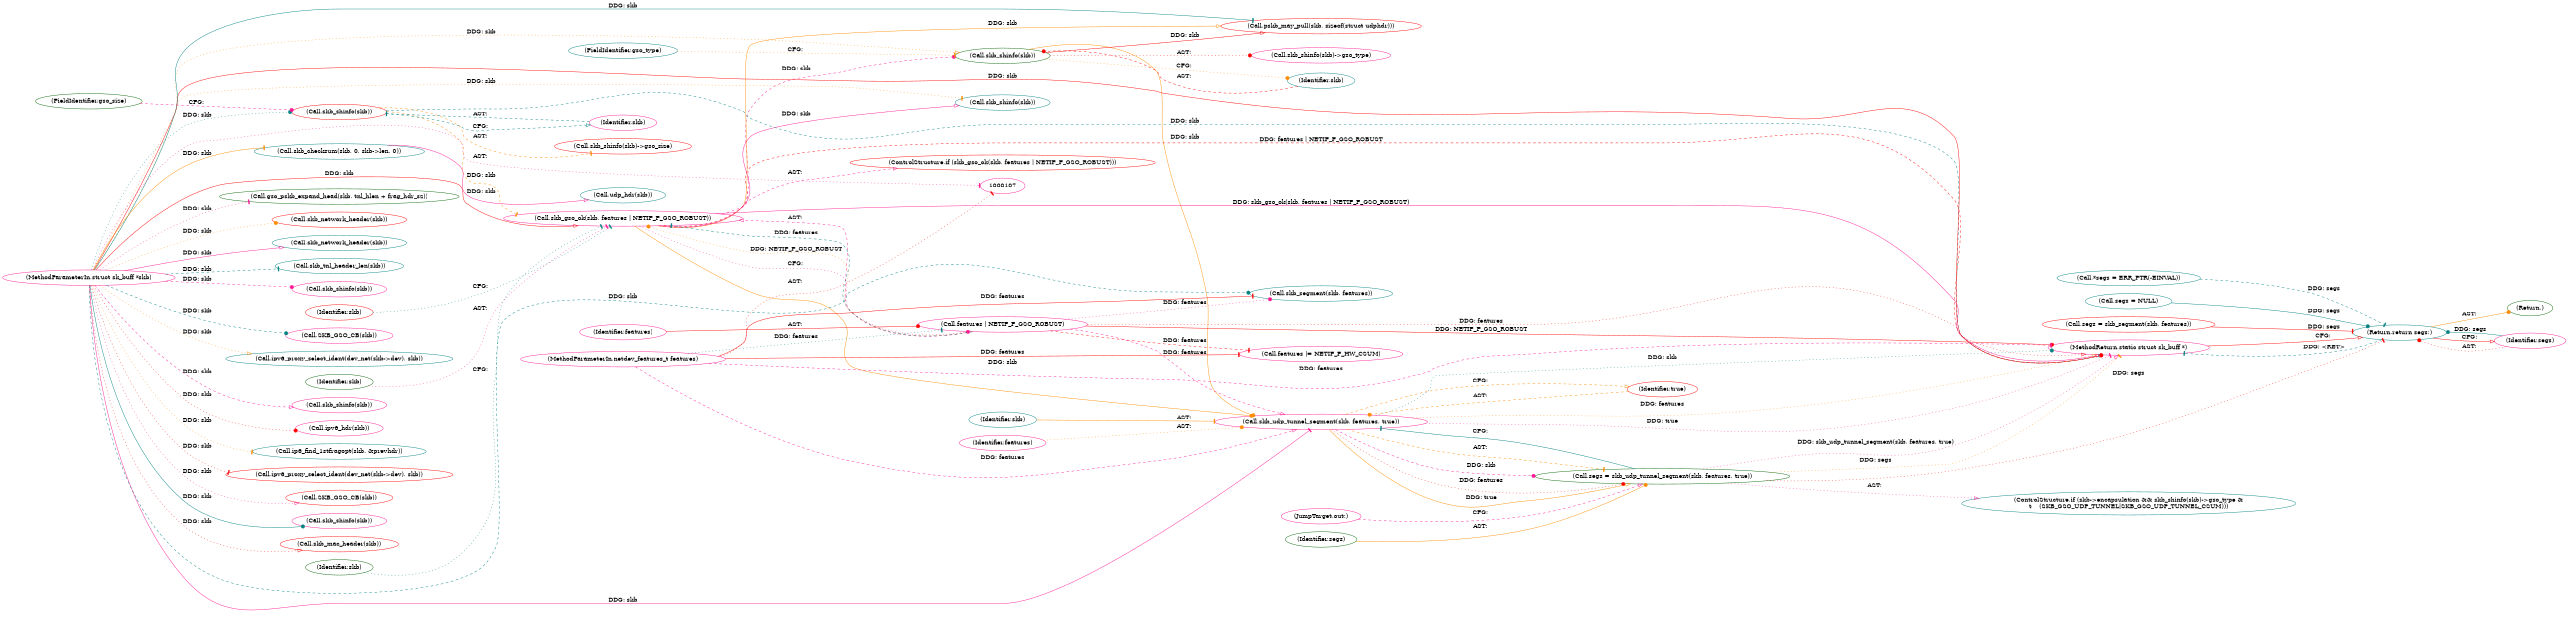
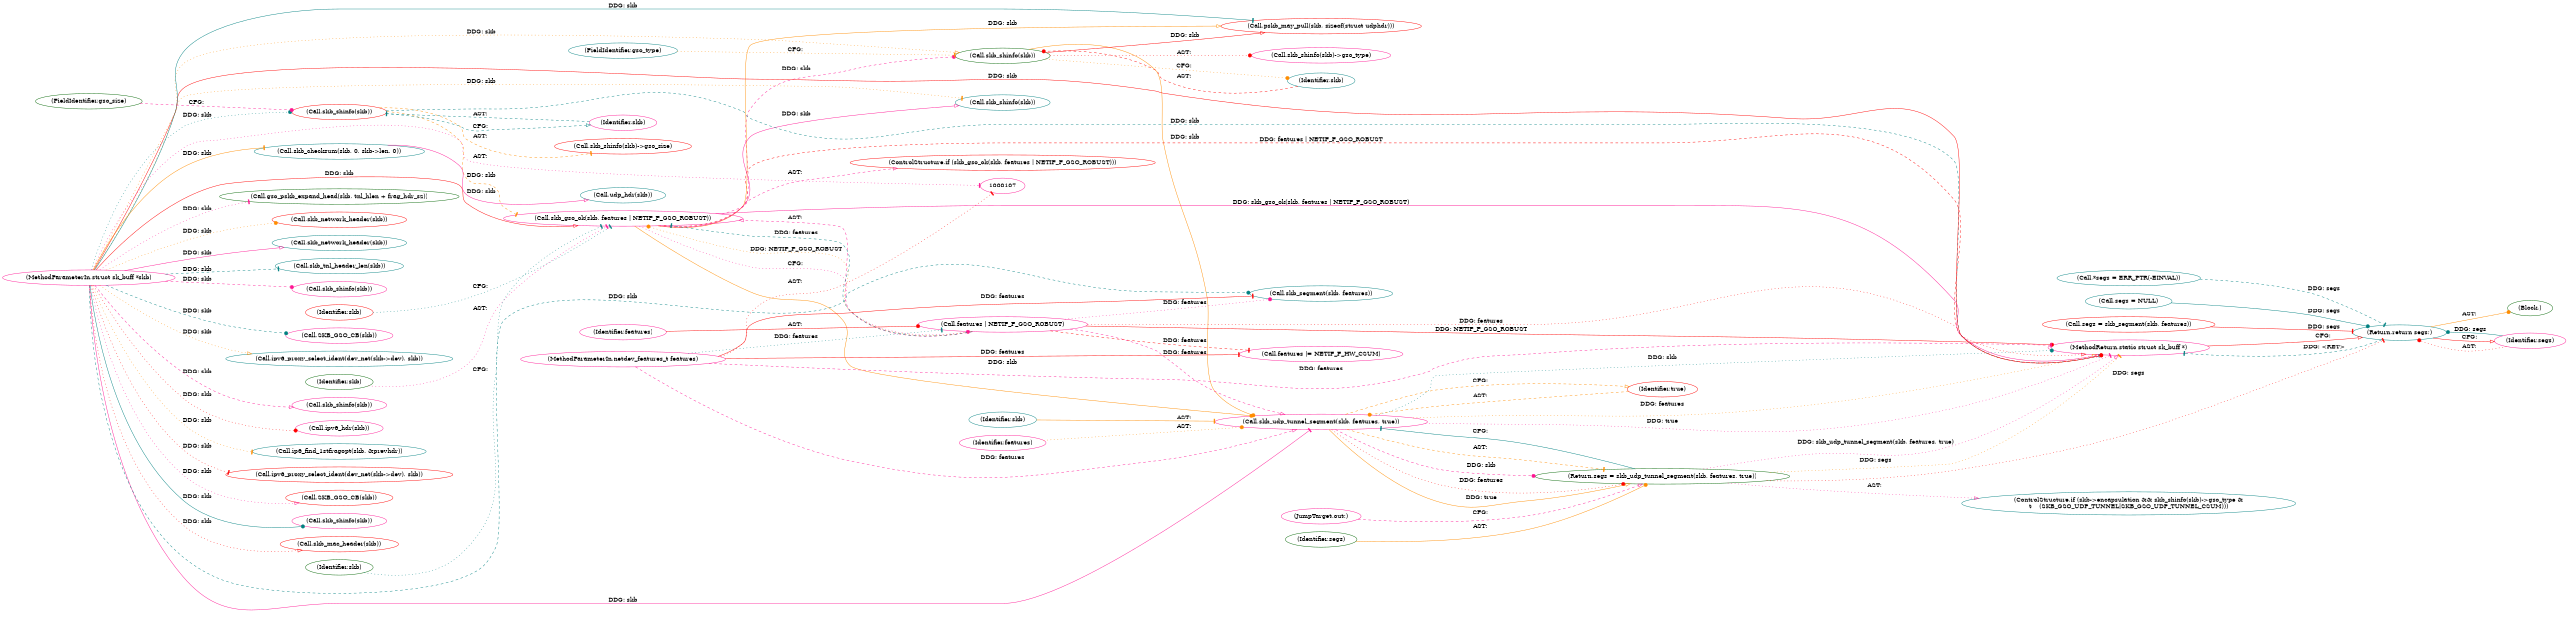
node "(Return,)": label "(Return,)" -> "(Block,)"
node "(Call,segs = skb_udp_tunnel_segment(skb, features, true))": label "(Call,segs = skb_udp_tunnel_segment(skb, features, true))" -> "(Return,segs = skb_udp_tunnel_segment(skb, features, true))"
